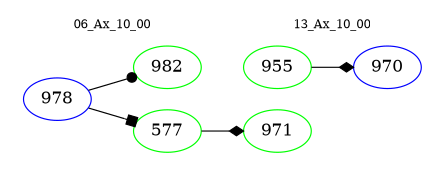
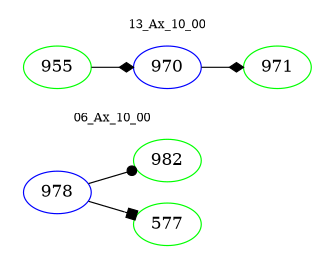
edge "577" -> "971": now "970" -> "971"
